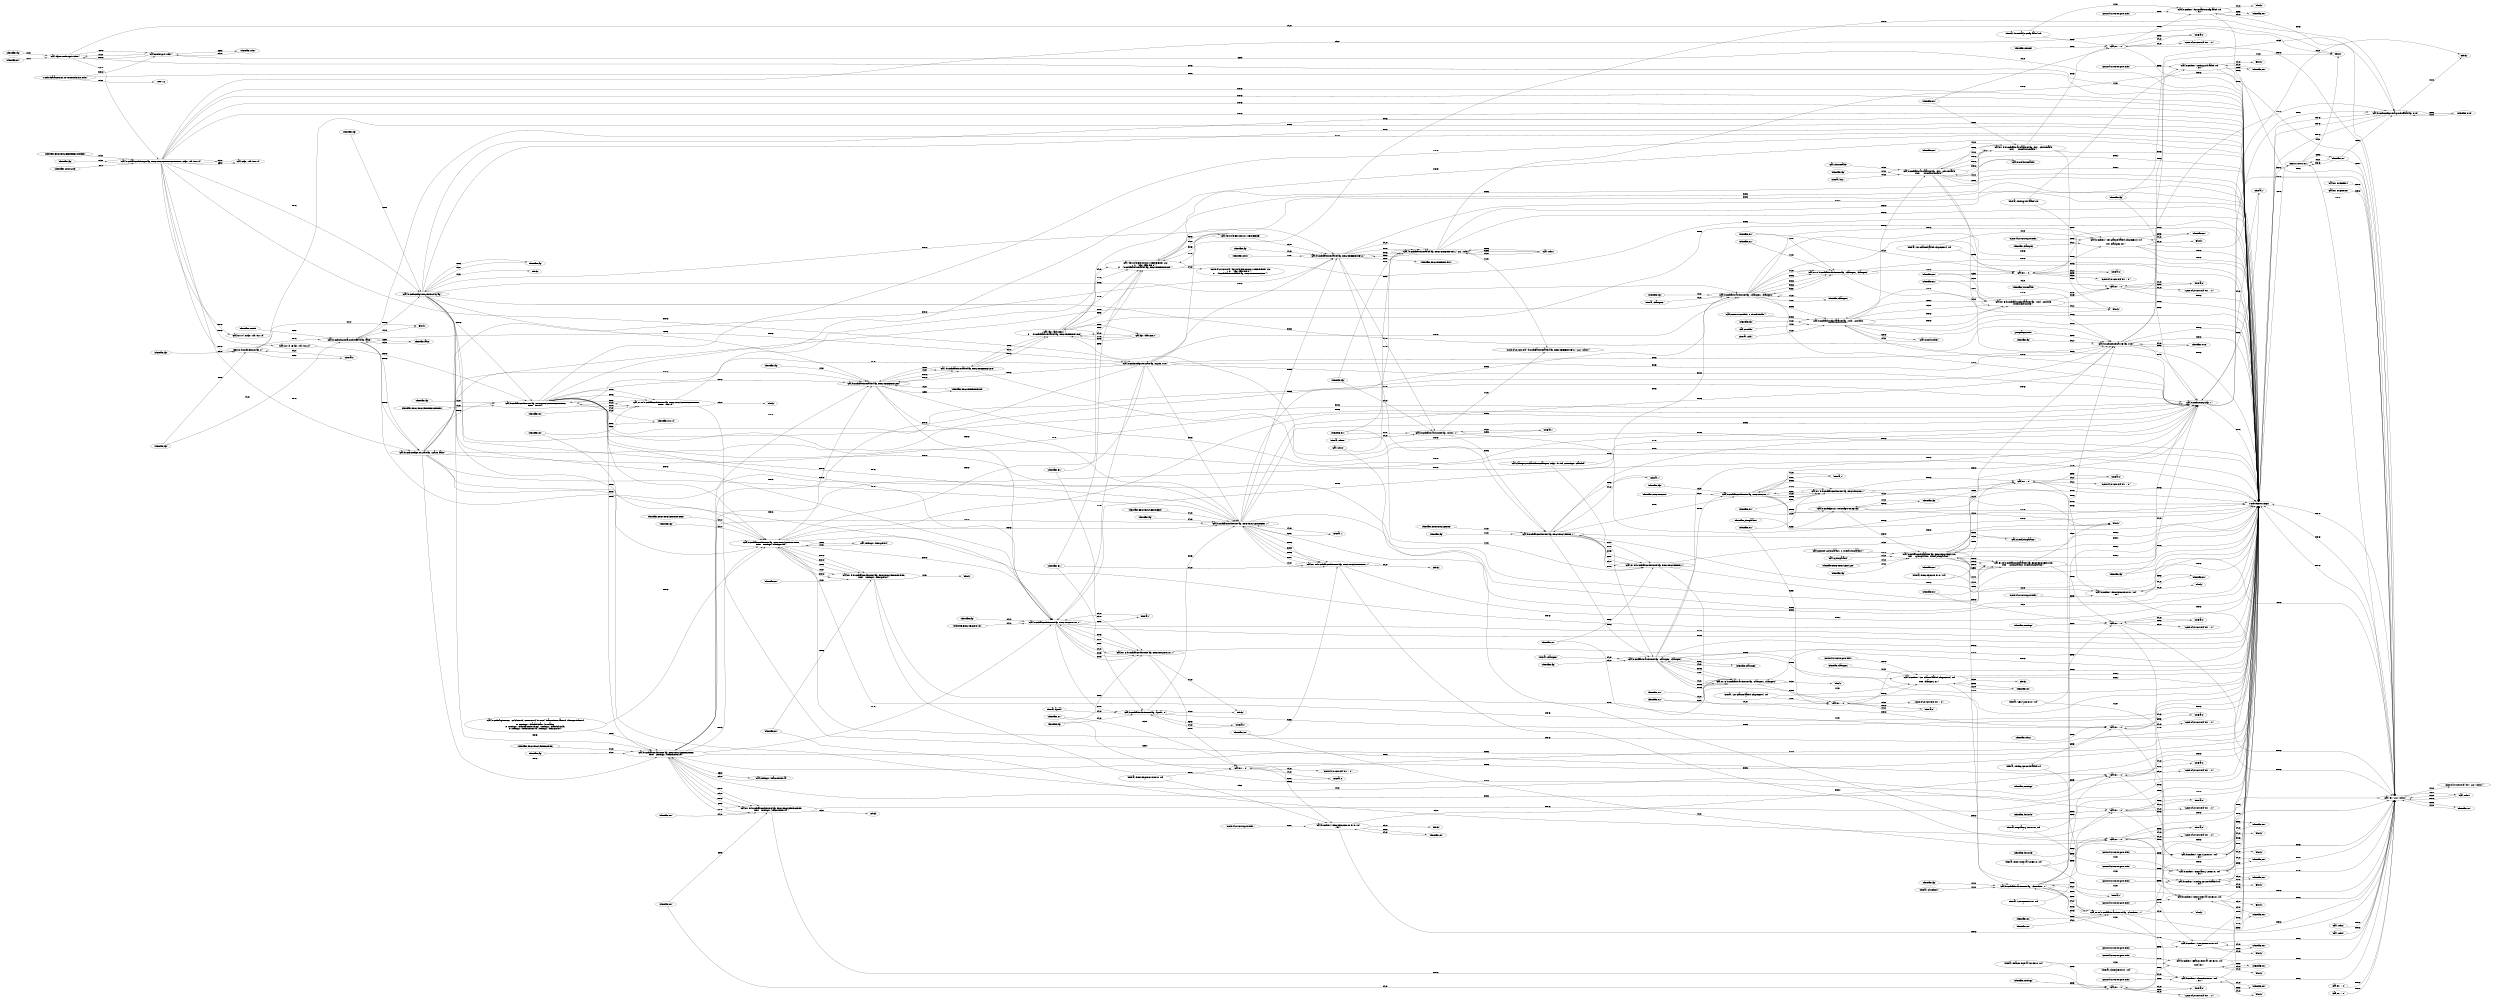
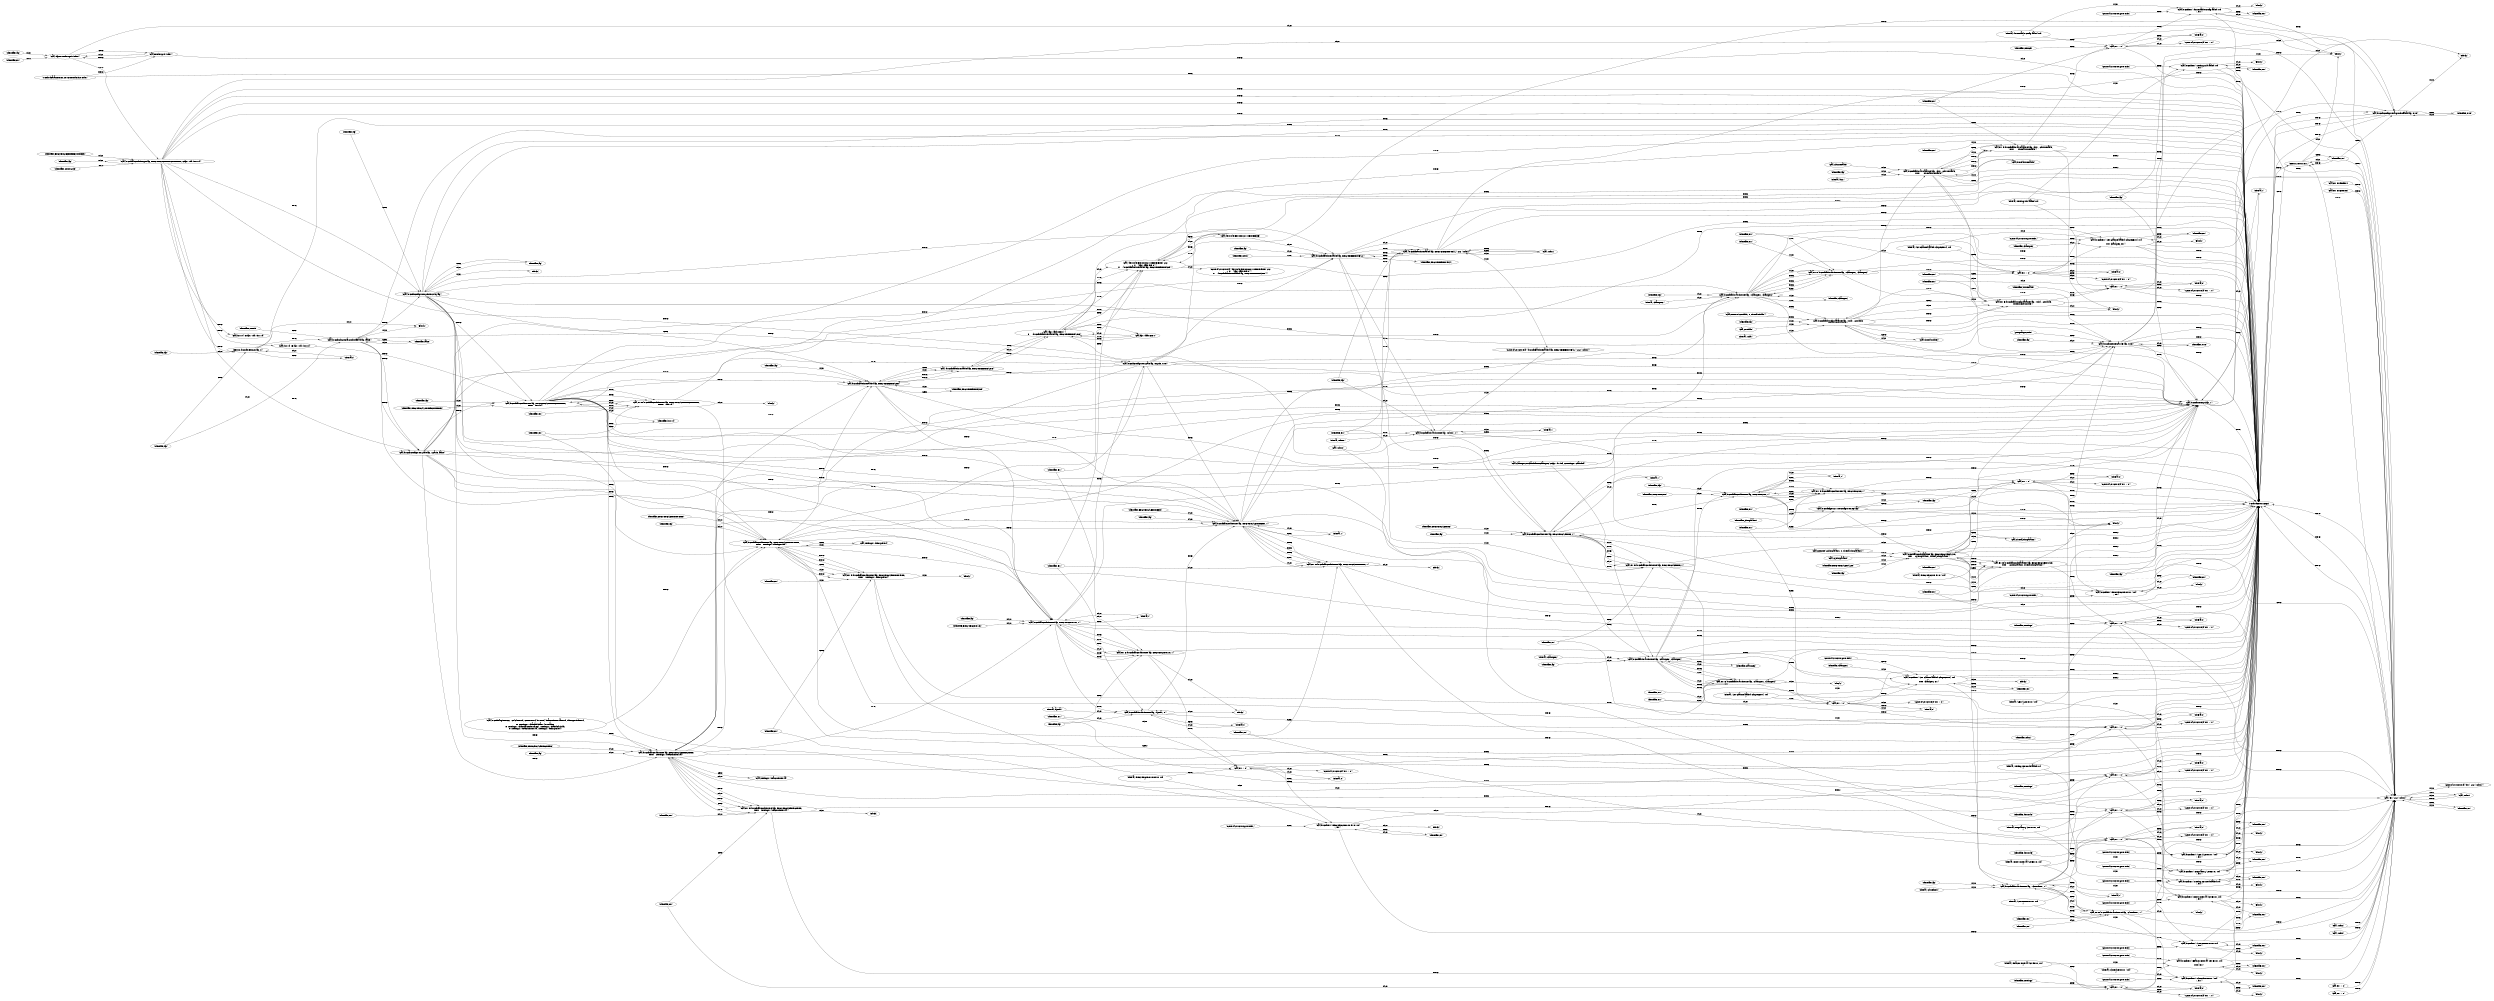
node "(Identifier,ndev)": removed
edge "(Call,netdev_priv(ndev))" -> "(MethodReturn,RET)": label "CFG: " -> "DDG: "
edge "(Call,*ifp = netdev_priv(ndev))" -> "(MethodReturn,RET)": removed, label "DDG:"
node "1000112": removed
node "(Call,&ifp->vif->is_11d)": removed
edge "(Call,brcmf_fil_cmd_int_set(ifp, BRCMF_C_SET_INFRA, 1))" -> "(Call,brcmf_feat_is_enabled(ifp, BRCMF_FEAT_MBSS))": removed, label "DDG:"
node "(Identifier,BRCMF_C_SET_REGULATORY)": label "(Identifier,BRCMF_C_SET_REGULATORY)" -> "(Identifier,BRCMF_C_SSID_REGULATORY)"
edge "(Call,!brcmf_feat_is_enabled(ifp, BRCMF_FEAT_RSDB))" -> "(MethodReturn,RET)": now "(Call,!brcmf_feat_is_enabled(ifp, BRCMF_FEAT_RSDB))" -> "(Call,brcmf_set_mpc(ifp, 1))"
edge "(Call,brcmf_configure_wpaie(ifp, tmp_ie, true))" -> "(Call,brcmf_fil_cmd_int_set(ifp, BRCMF_C_DOWN, 1))": reversed
node "(Identifier,BRCMF_C_SET_BCNPRD)": label "(Identifier,BRCMF_C_SET_BCNPRD)" -> "(Identifier,TRACE_C_SET_BCNPRD)"
